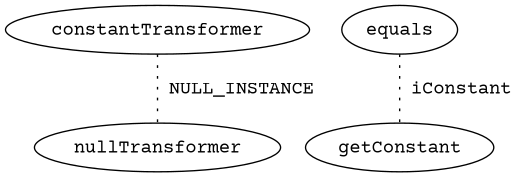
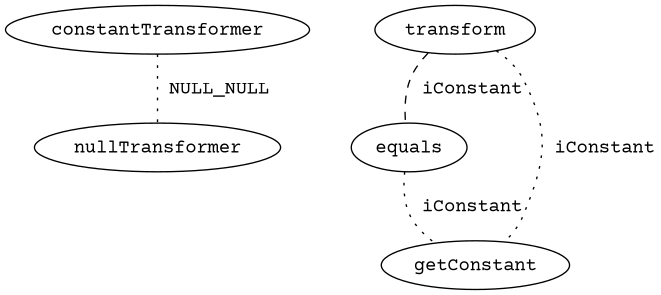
node "transform": added
edge "constantTransformer" -- "nullTransformer": label " NULL_INSTANCE" -> " NULL_NULL"
